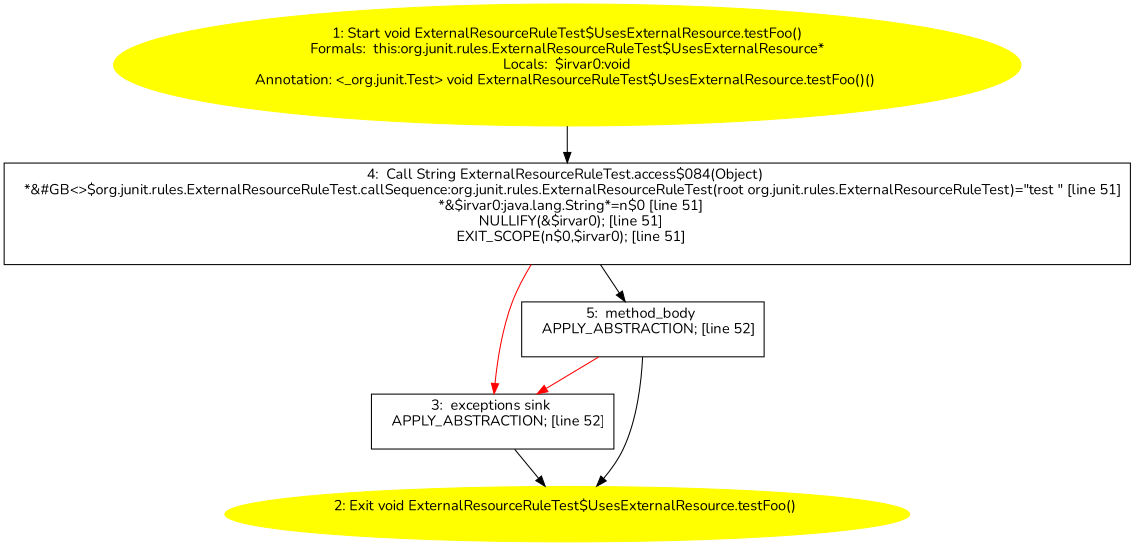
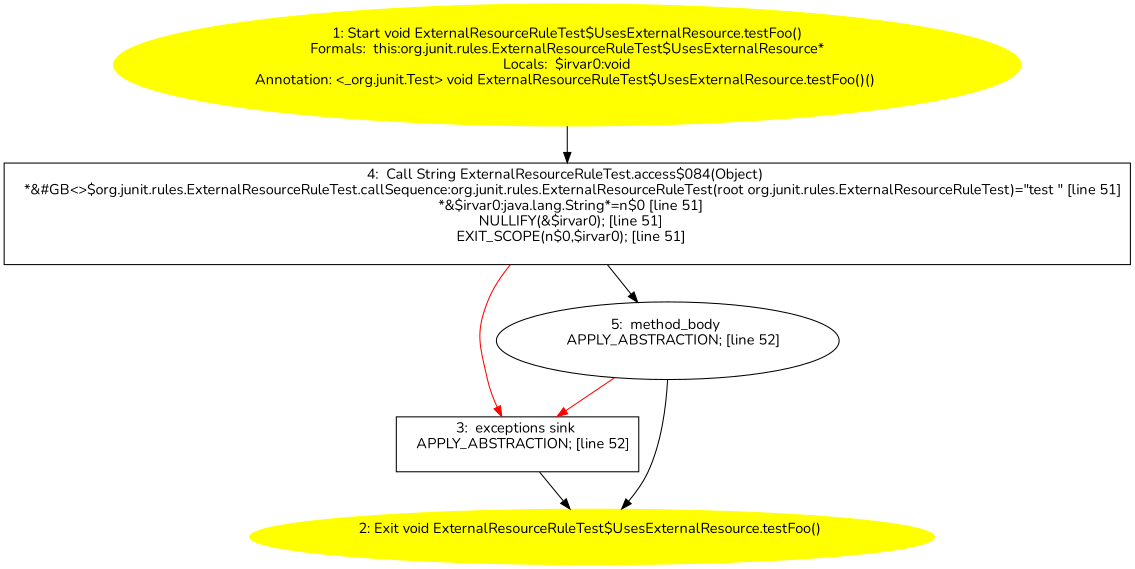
node "5:  method_body APPLY_ABSTRACTION; [line 52]": shape box -> ellipse
